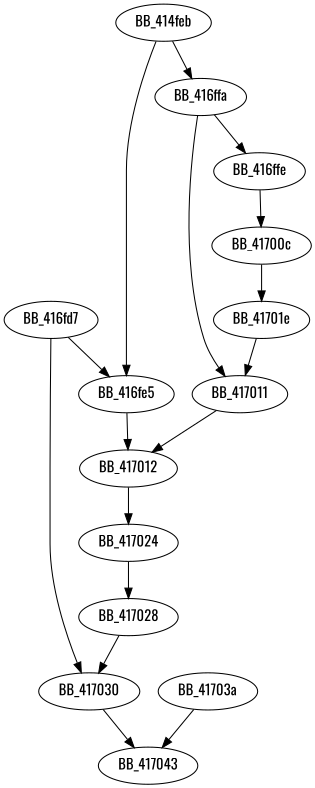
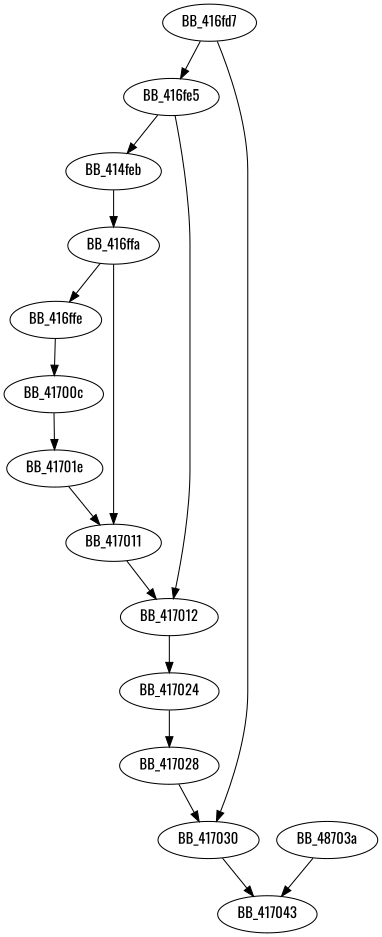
edge "BB_414feb" -> "BB_416fe5": reversed
node "BB_41703a": label "BB_41703a" -> "BB_48703a"
